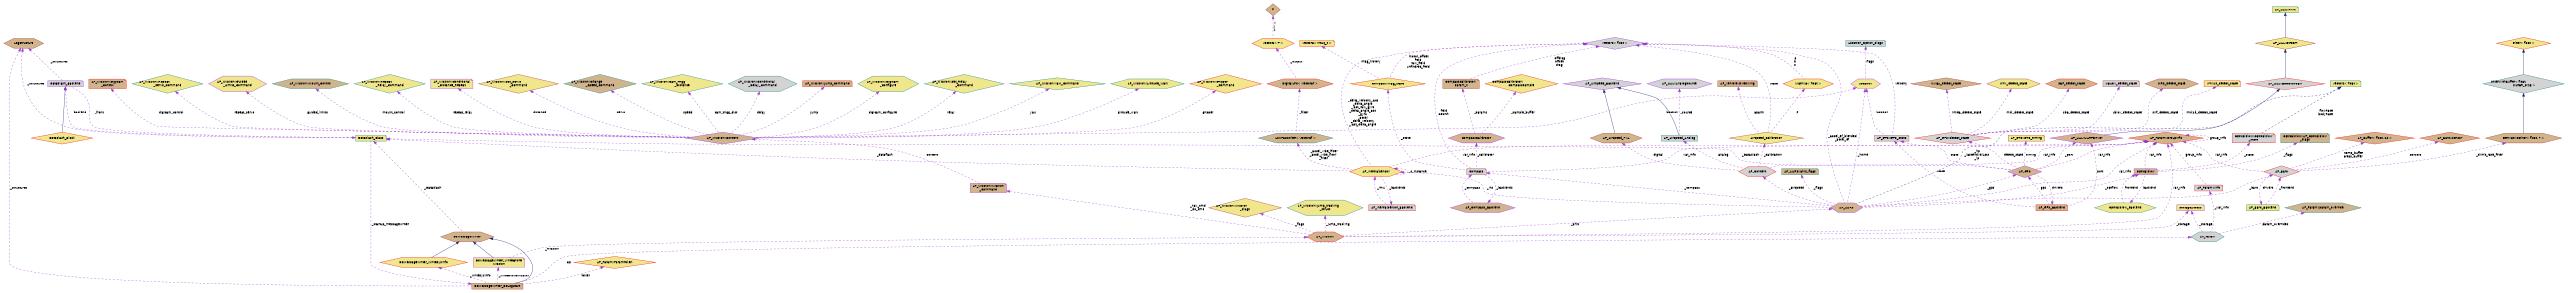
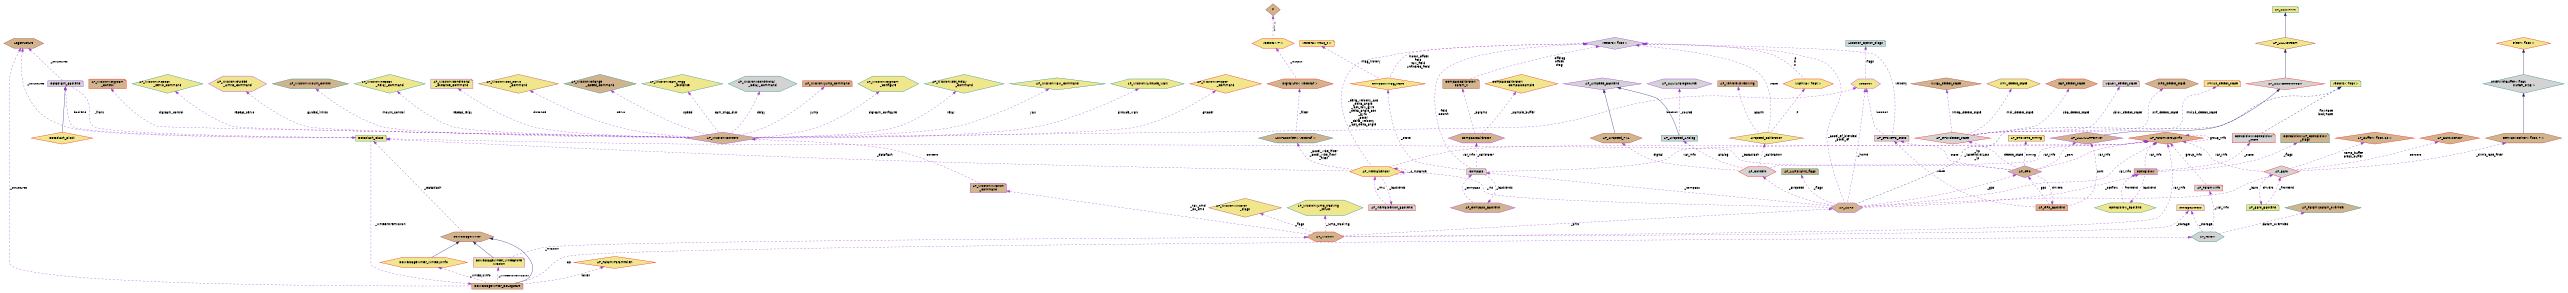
node "AP_Mission::Conditional _Distance_Repeat": label "AP_Mission::Conditional _Distance_Repeat" -> "AP_Mission::Conditional _Distance_Command"
edge "DataFlash_Class" -> "DFMessageWriter_DFLogStart": label " _startup_messagewriter" -> " _writeentiremission"
